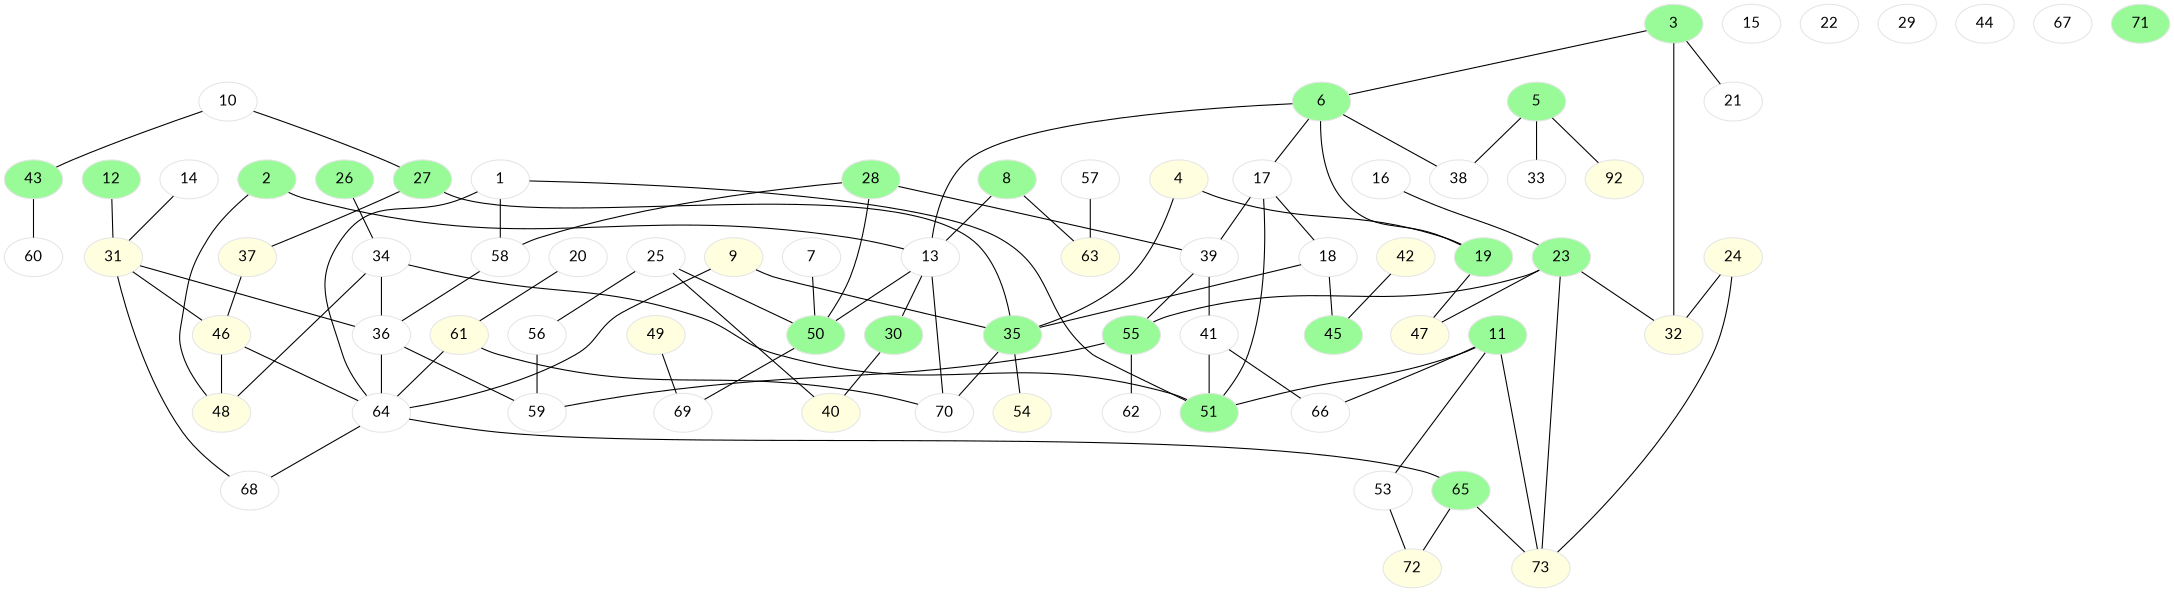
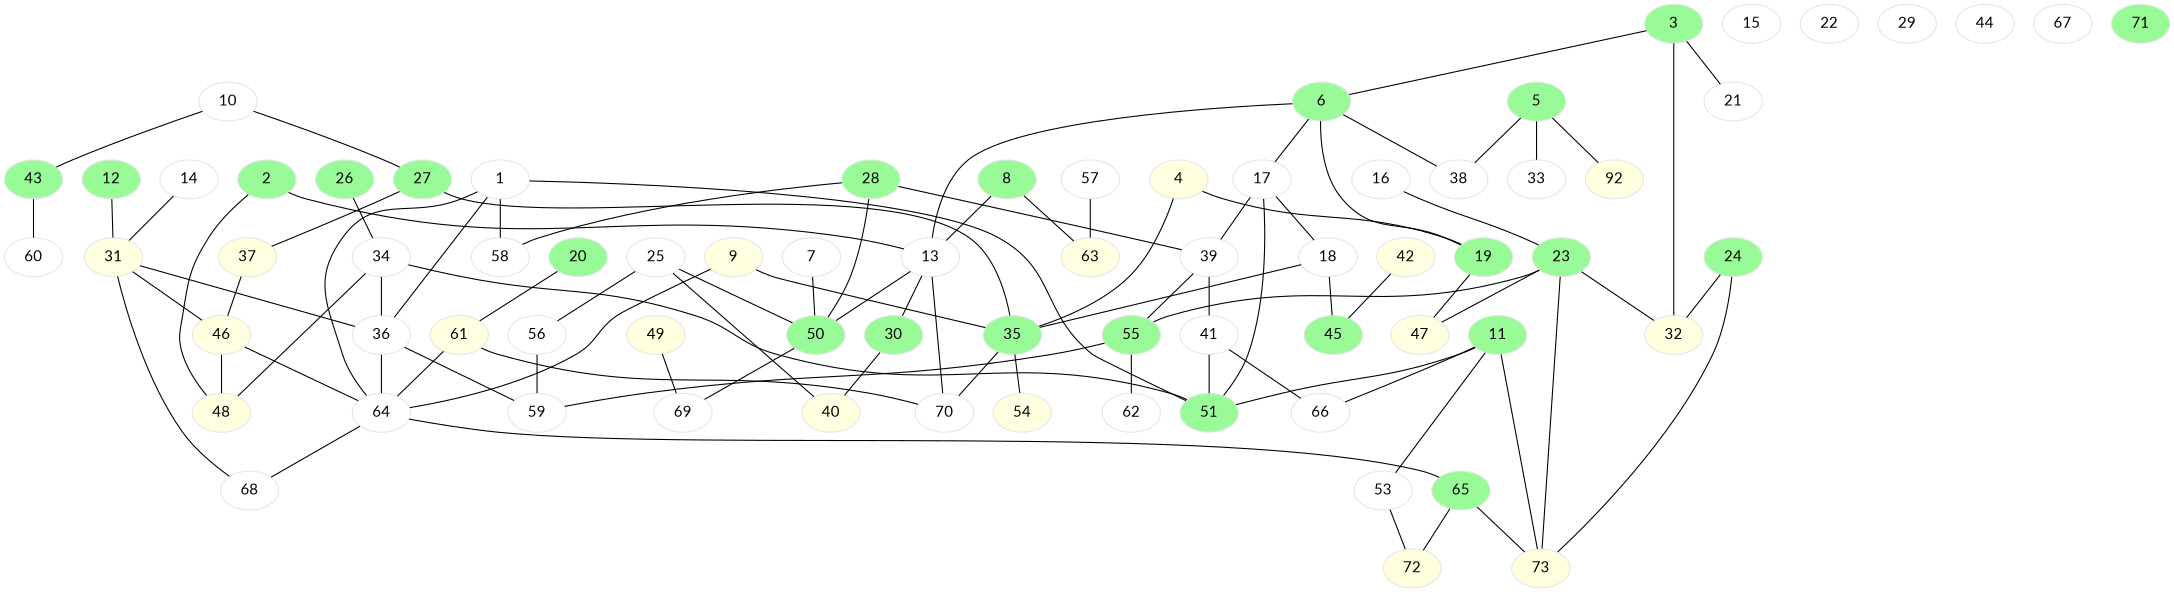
node "20": fillcolor white -> palegreen
node "24": fillcolor lightyellow -> palegreen
edge "58" -- "36": now "1" -- "36"
